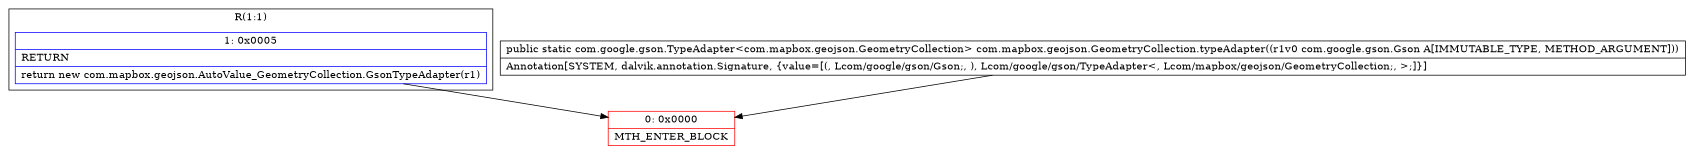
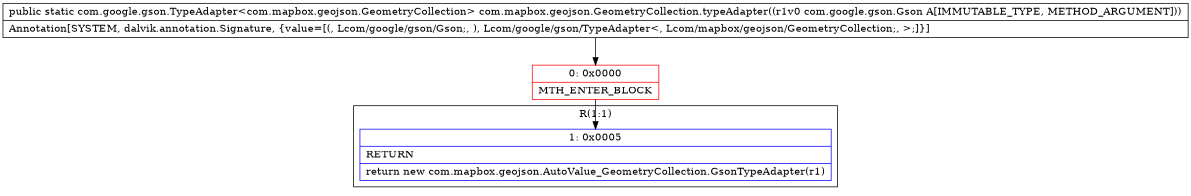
edge "1: 0x0005" -> "0: 0x0000": reversed
